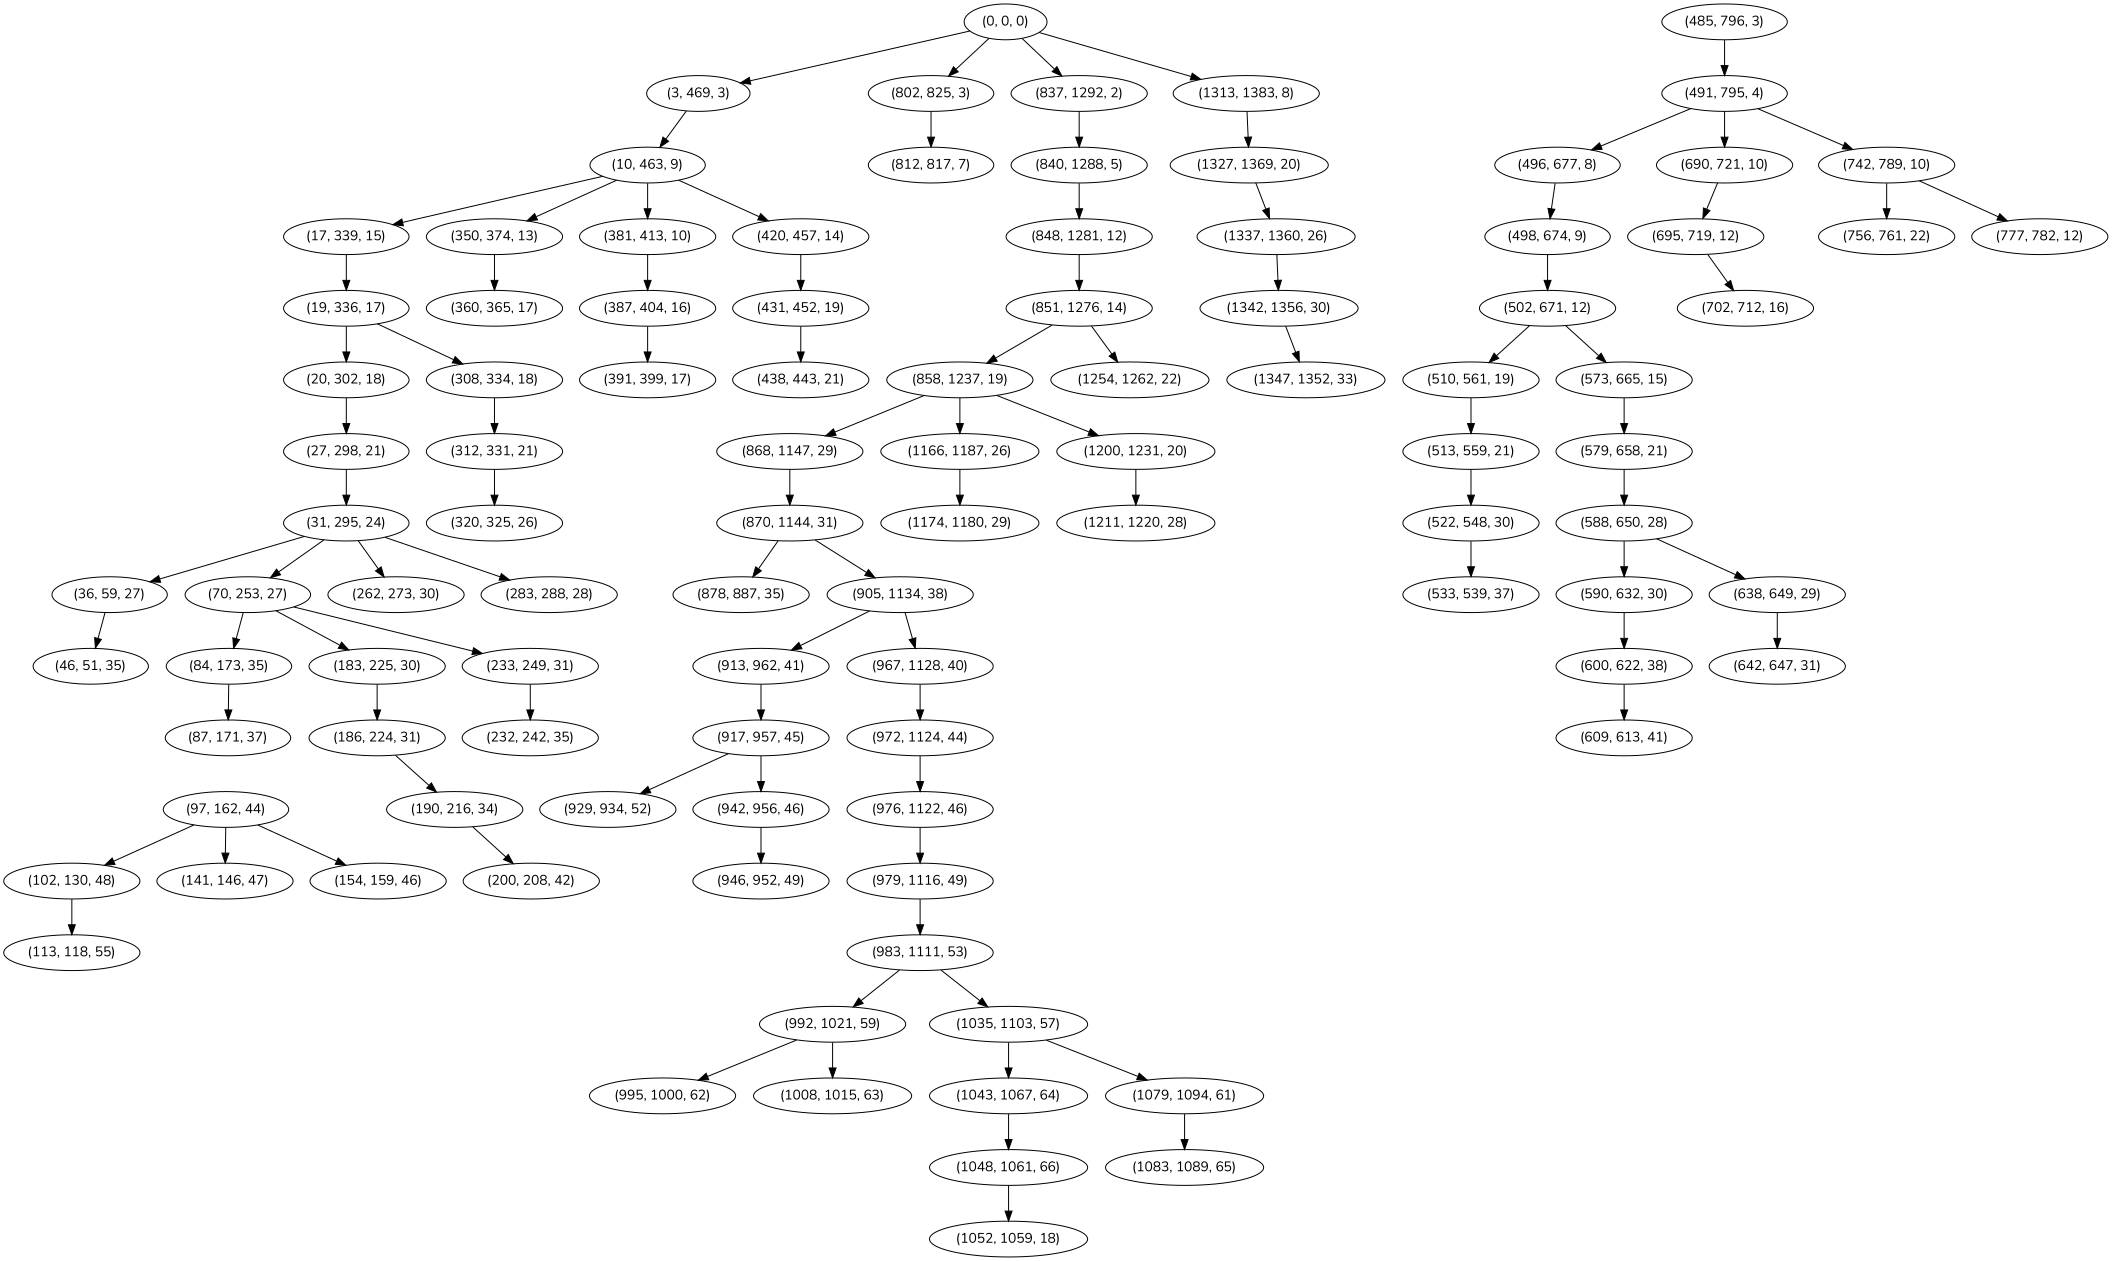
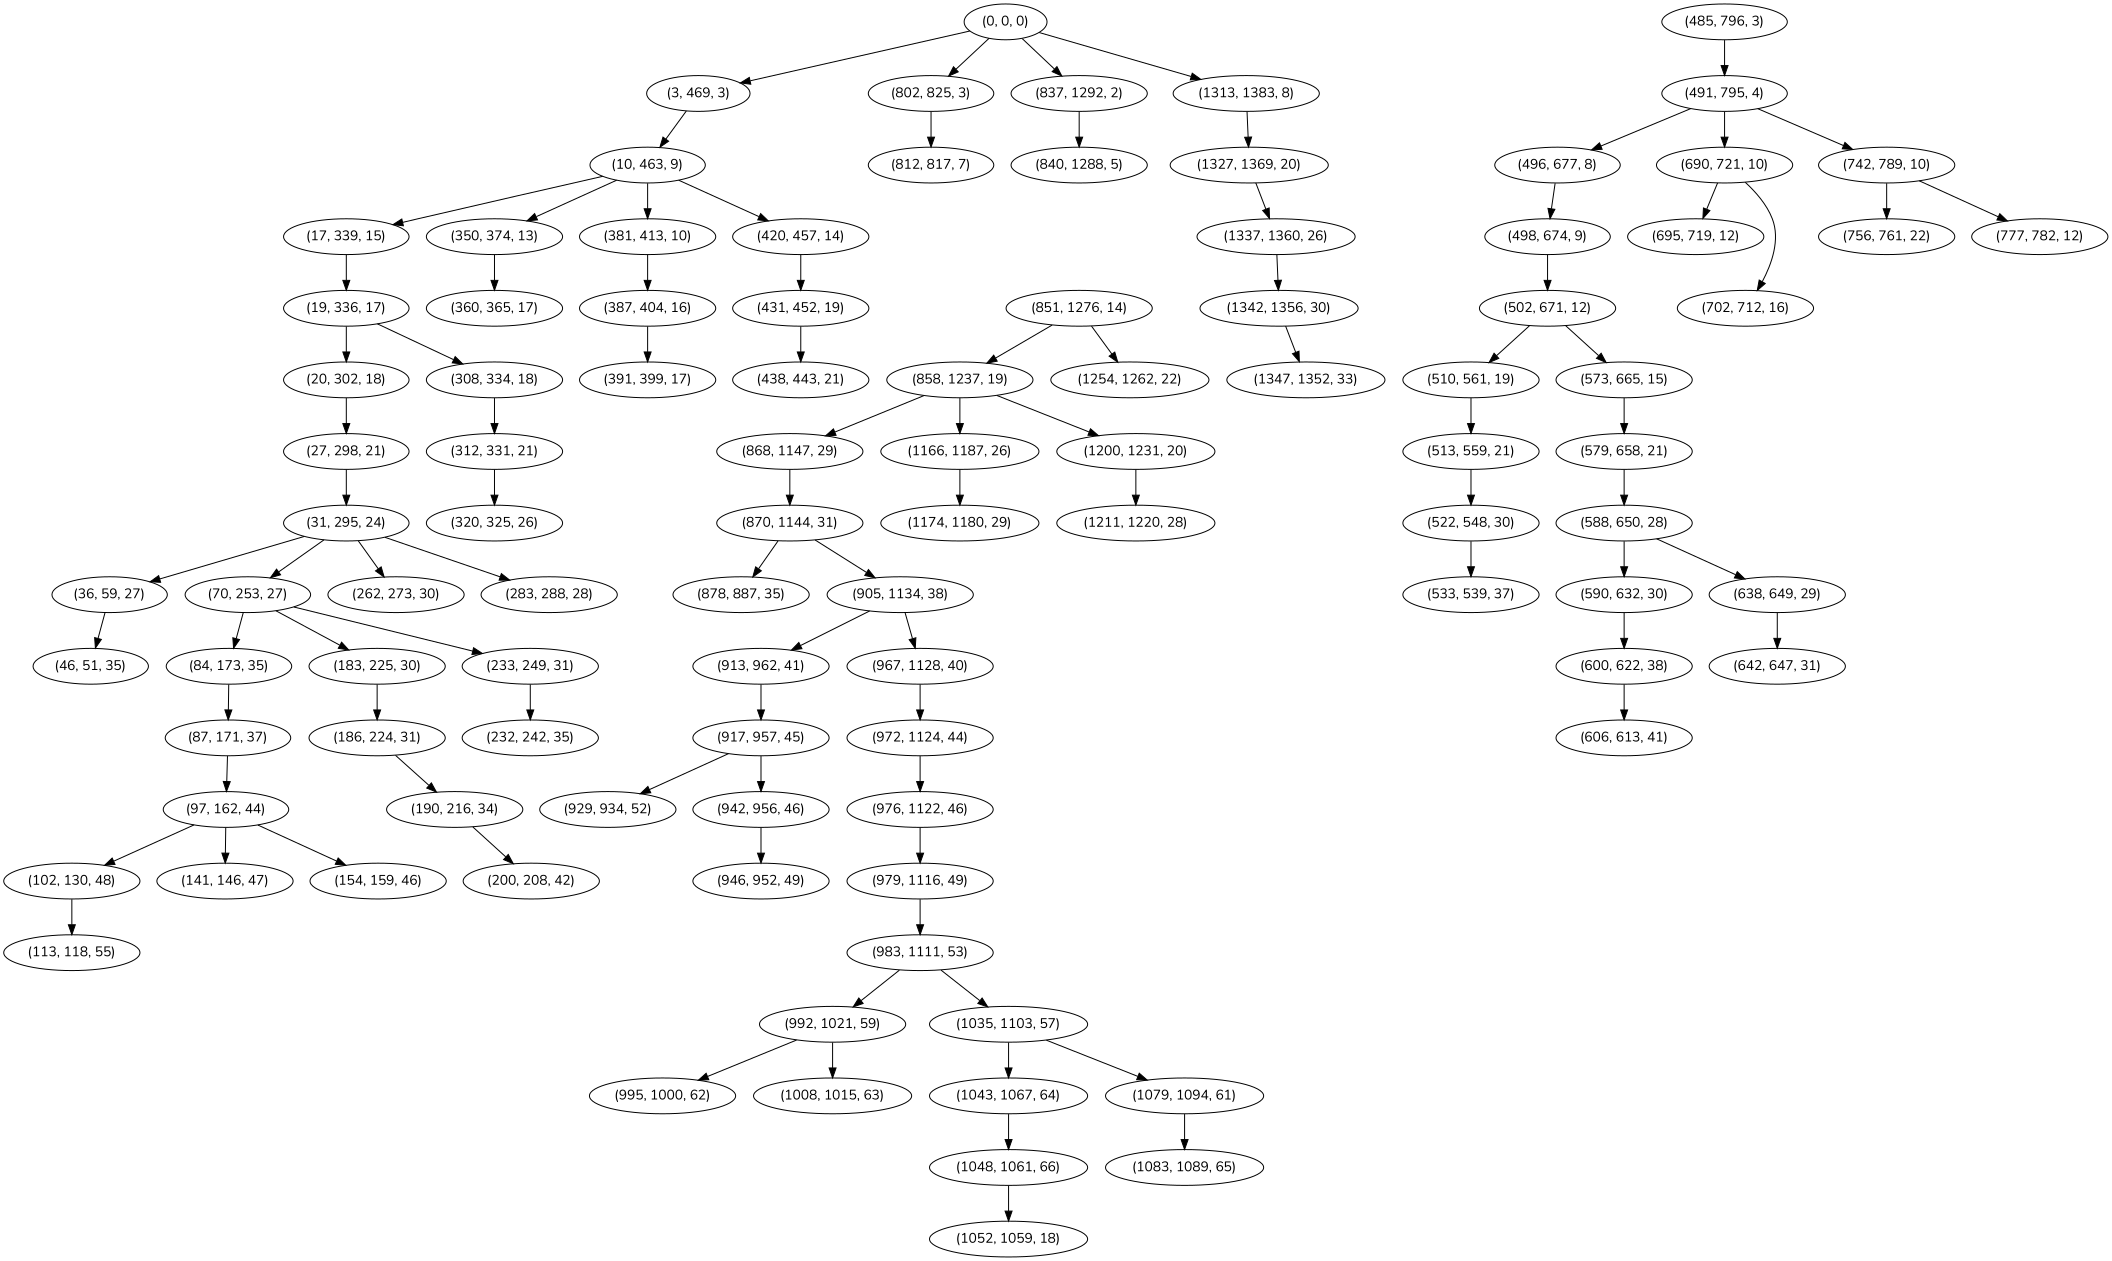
node "(848, 1281, 12)": removed
edge "(695, 719, 12)" -> "(702, 712, 16)": now "(690, 721, 10)" -> "(702, 712, 16)"
node "(609, 613, 41)": label "(609, 613, 41)" -> "(606, 613, 41)"
edge "(87, 171, 37)" -> "(97, 162, 44)": added
